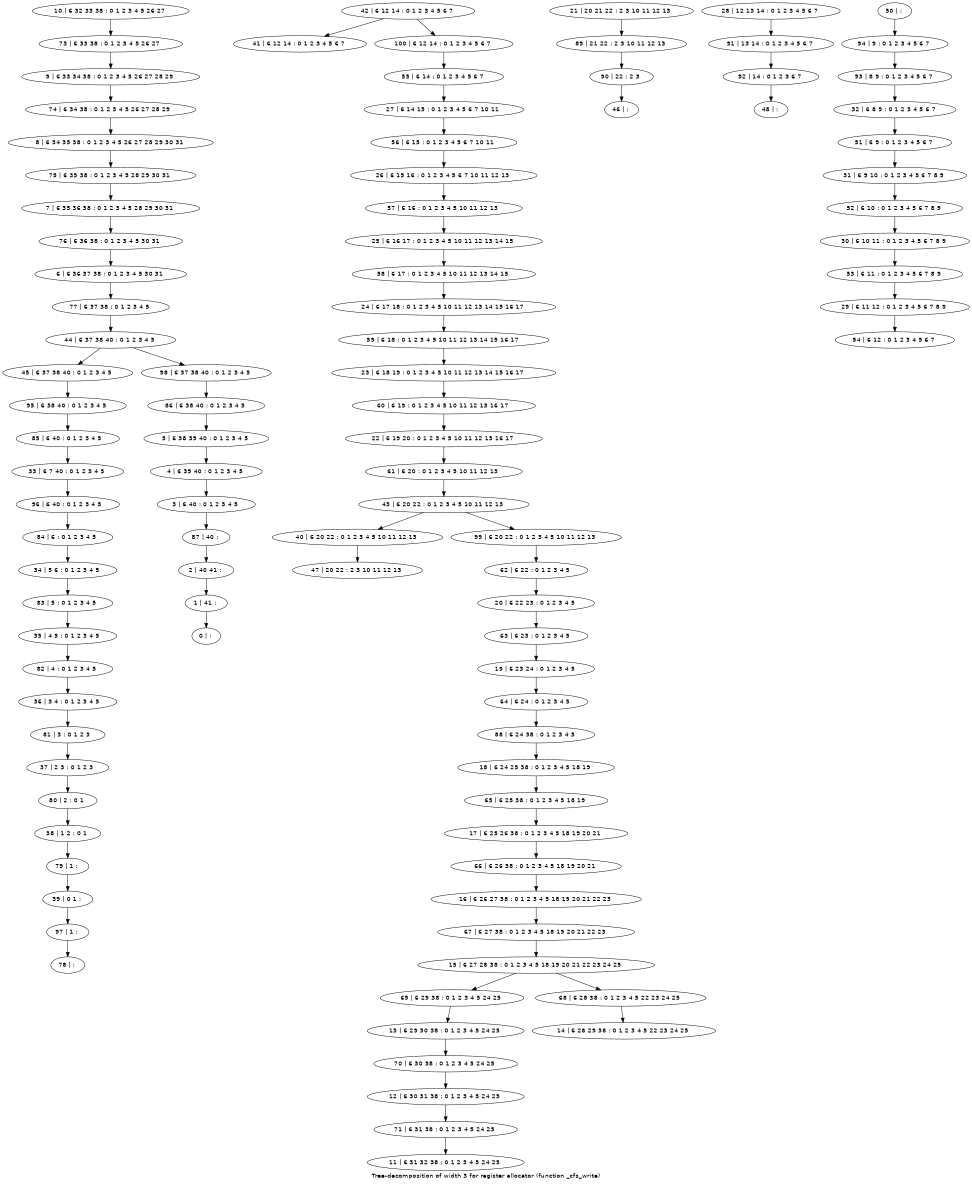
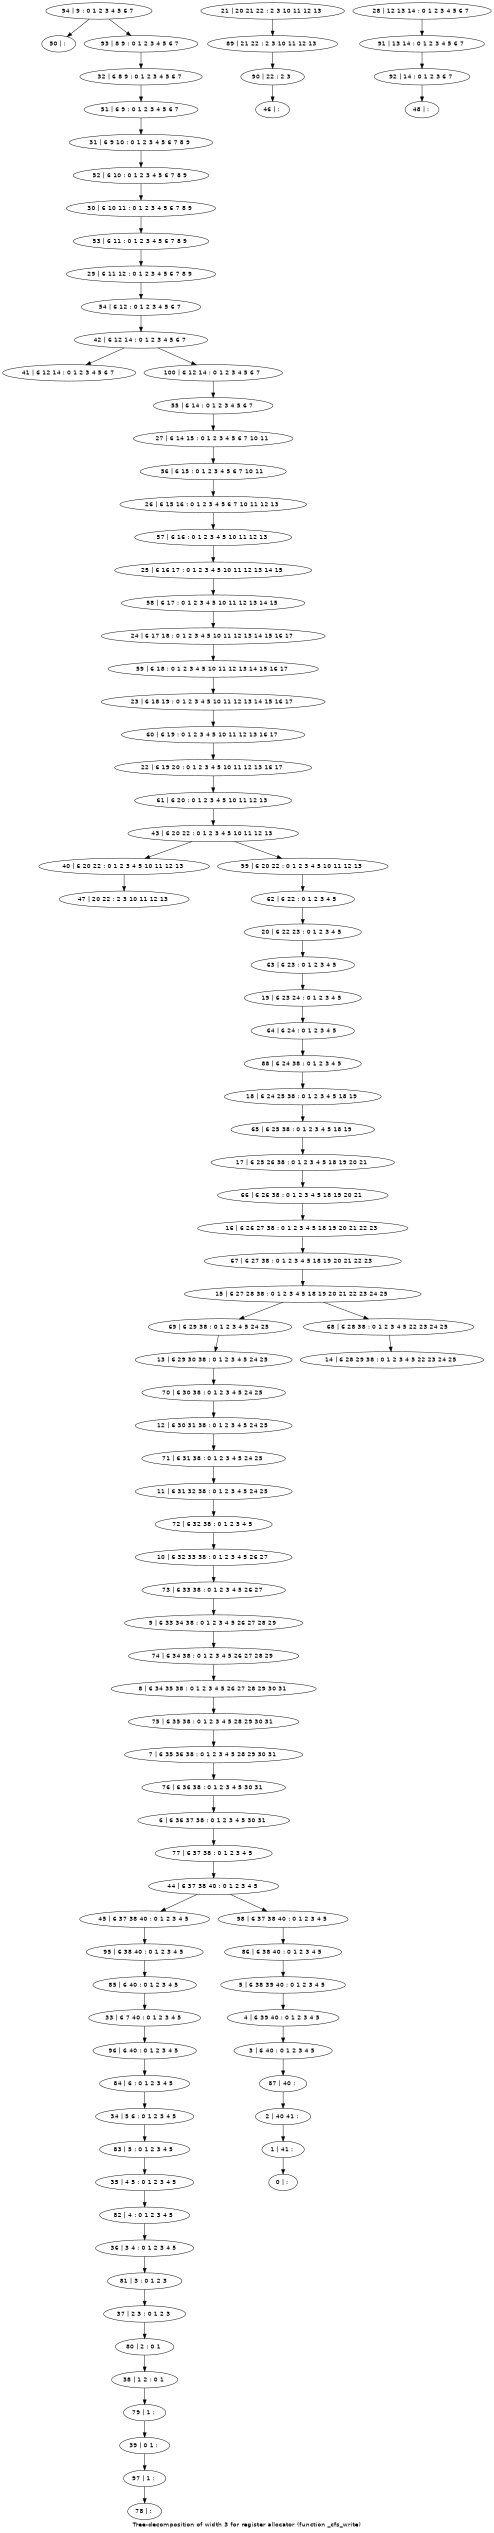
edge "50 | :" -> "94 | 9 : 0 1 2 3 4 5 6 7": reversed
edge "54 | 6 12 : 0 1 2 3 4 5 6 7" -> "42 | 6 12 14 : 0 1 2 3 4 5 6 7": added
node "72 | 6 32 38 : 0 1 2 3 4 5": added
